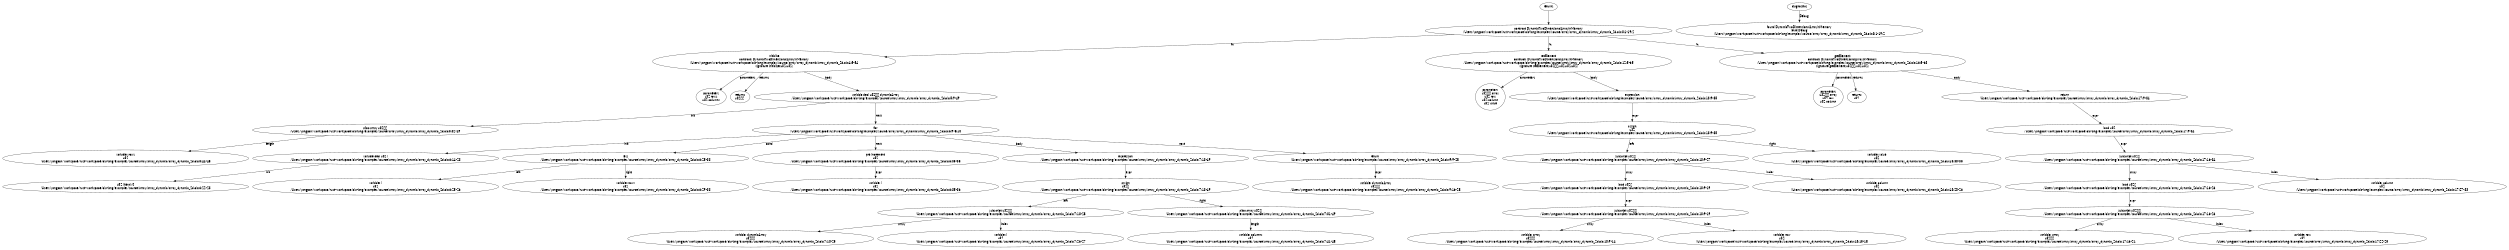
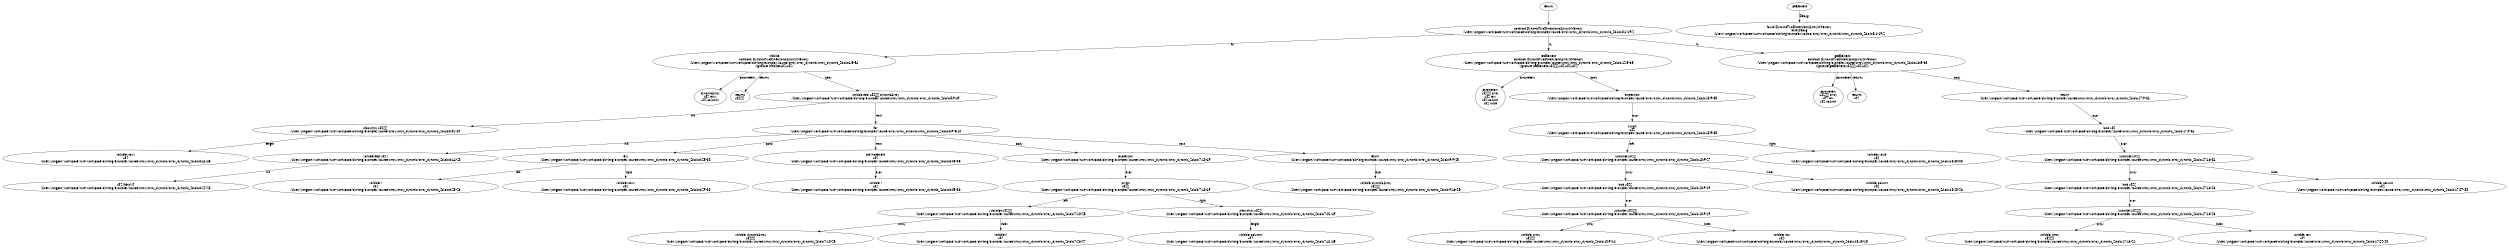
node "diagnostics": label "diagnostics" -> "setElement"
node "parameters u32 rows u32 columns": label "parameters u32 rows u32 columns" -> "dynamicArray u32 rows u32 columns"
